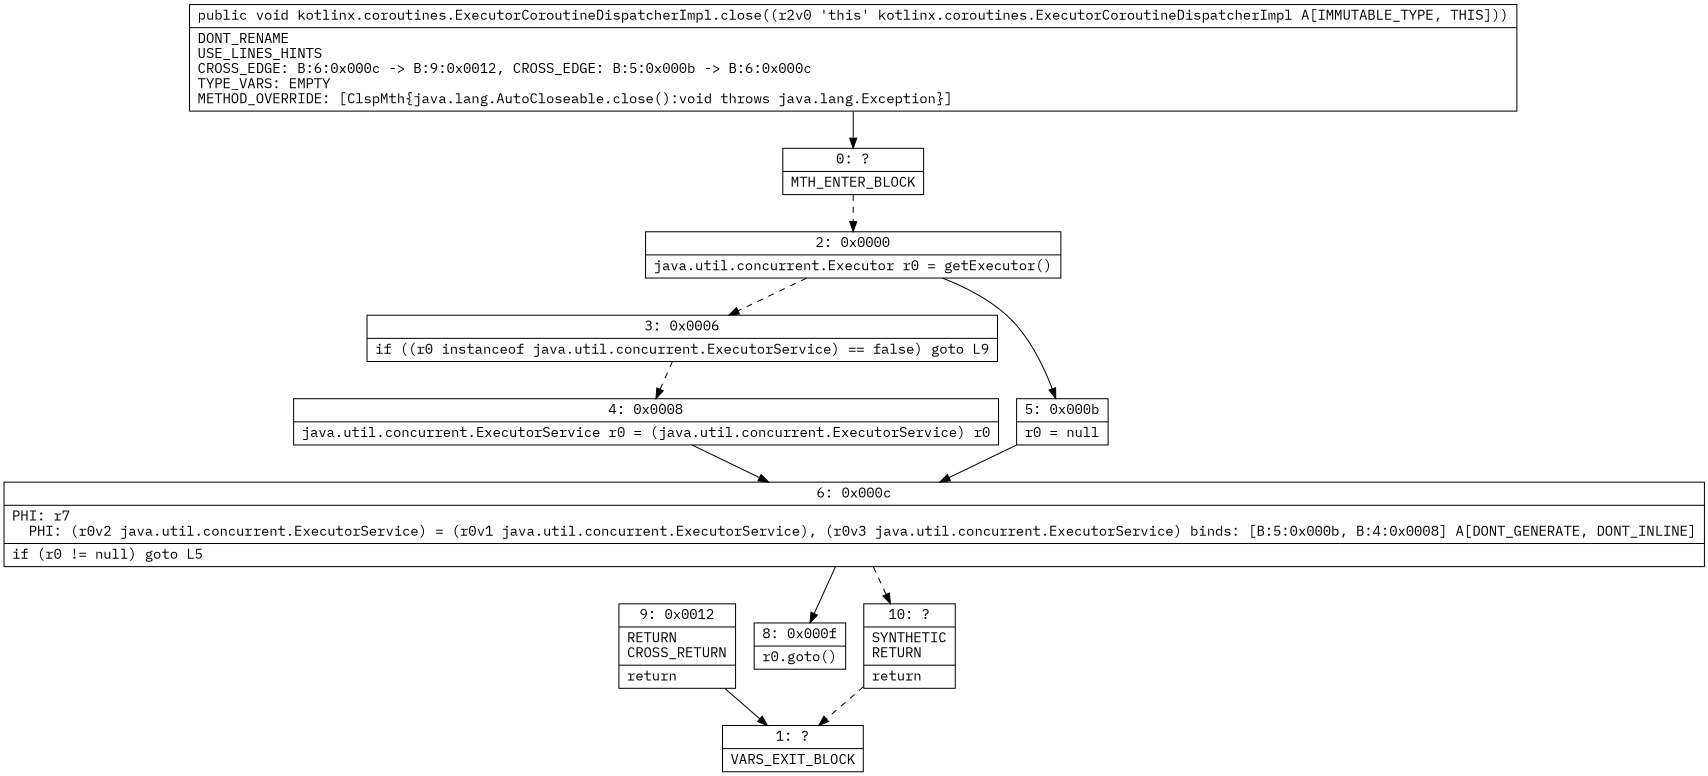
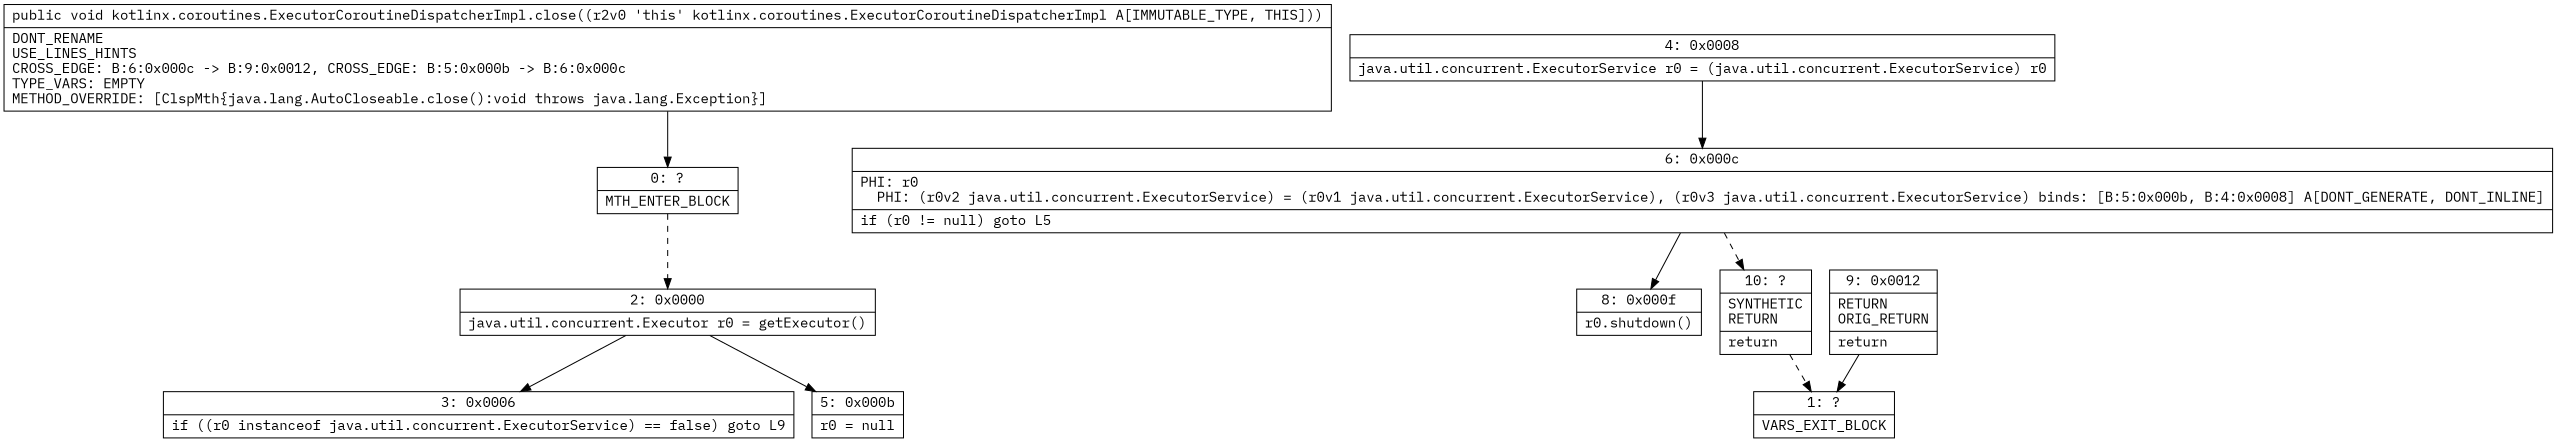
edge "2: 0x0000" -> "3: 0x0006": style dashed -> solid
edge "3: 0x0006" -> "4: 0x0008": removed
edge "5: 0x000b" -> "6: 0x000c": removed
node "6: 0x000c": text "PHI: r7" -> "PHI: r0"
node "9: 0x0012": text "CROSS_RETURN" -> "ORIG_RETURN"
node "8: 0x000f": text "r0.goto()" -> "r0.shutdown()"
